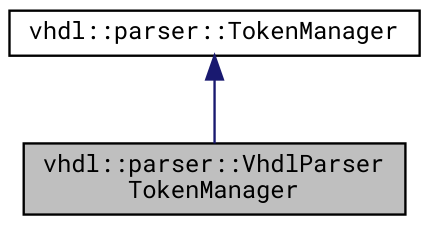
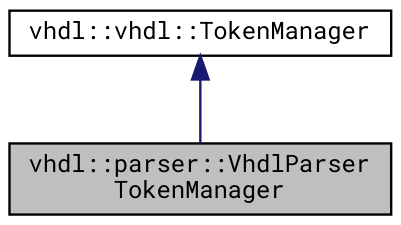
node "vhdl::parser::TokenManager": label "vhdl::parser::TokenManager" -> "vhdl::vhdl::TokenManager"
